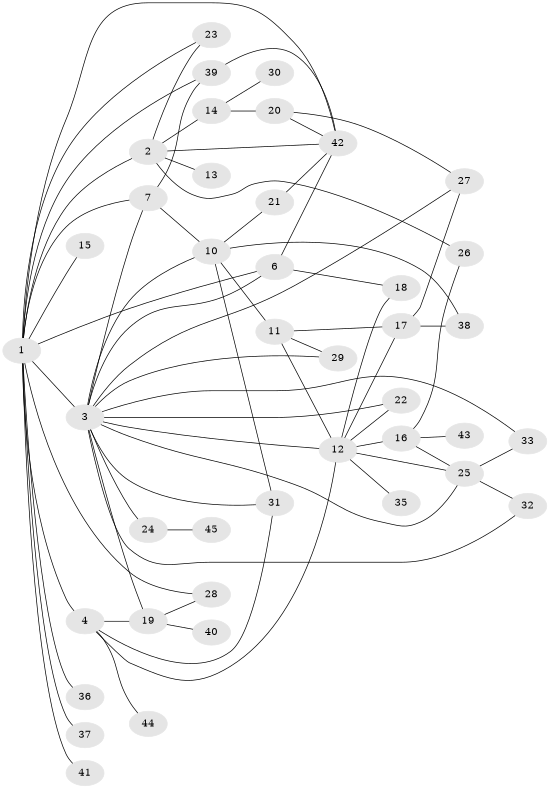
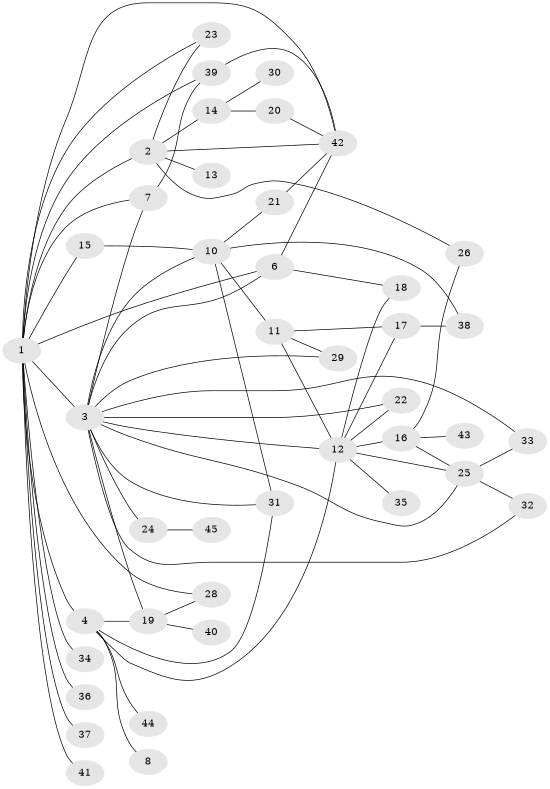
node "27": removed
edge "7" -- "10": now "15" -- "10"
node "34": added
node "8": added
